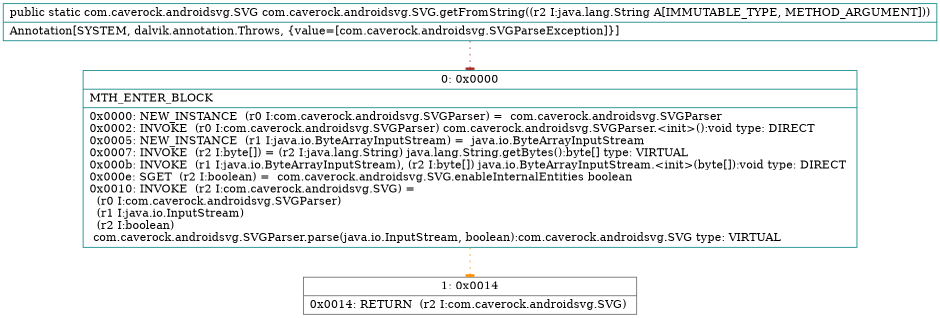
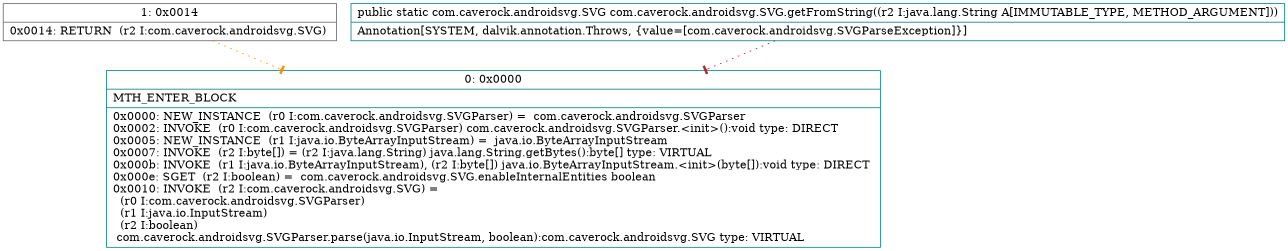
edge "0: 0x0000" -> "1: 0x0014": reversed
